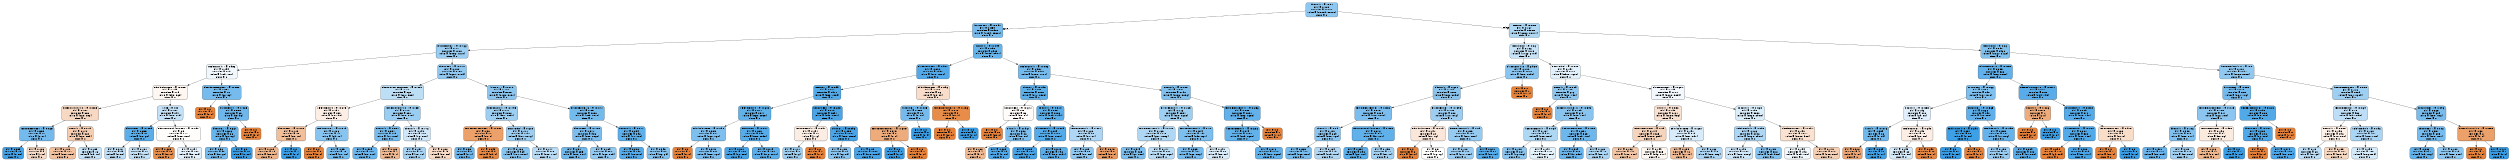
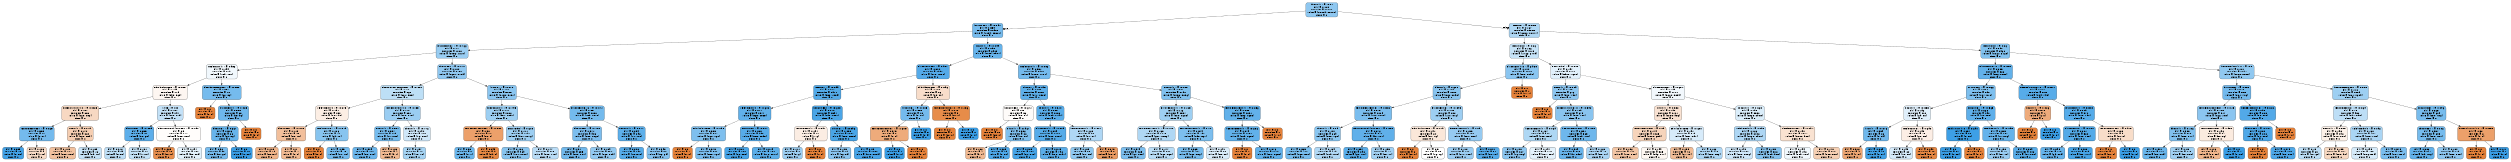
node "gini = 0.0 samples = 4 value = [0, 8] class = 1": fillcolor #399de5 -> #f1b991
node "gini = 0.486 samples = 45 value = [35, 25] class = 0": removed
node "gini = 0.0 samples = 2 value = [5, 0] class = 0": added
node "gini = 0.298 samples = 243 value = [69, 309] class = 1": fillcolor #e58139 -> #65b3eb
node "gini = 0.373 samples = 299 value = [117, 354] class = 1": added
